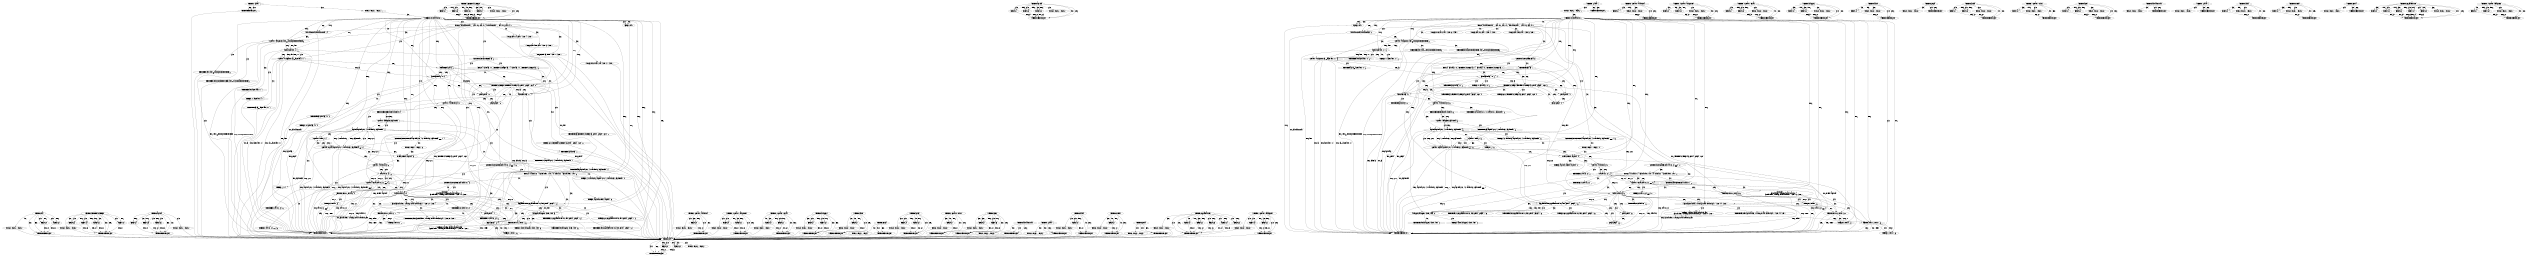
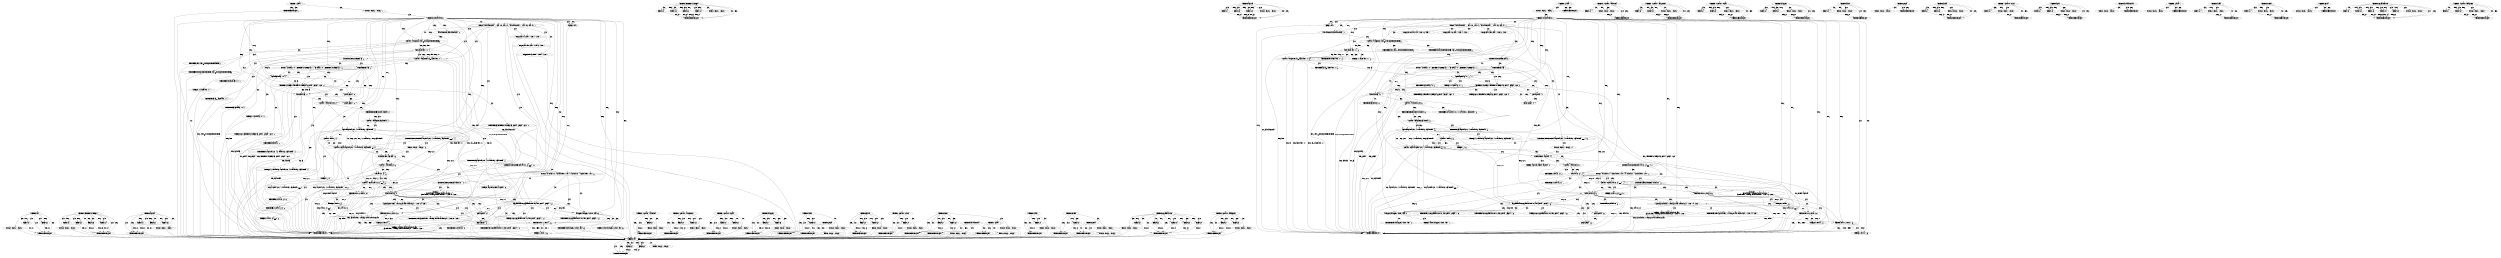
node "<(LOCAL,struct stat s: stat)<SUB>17</SUB>>": removed
